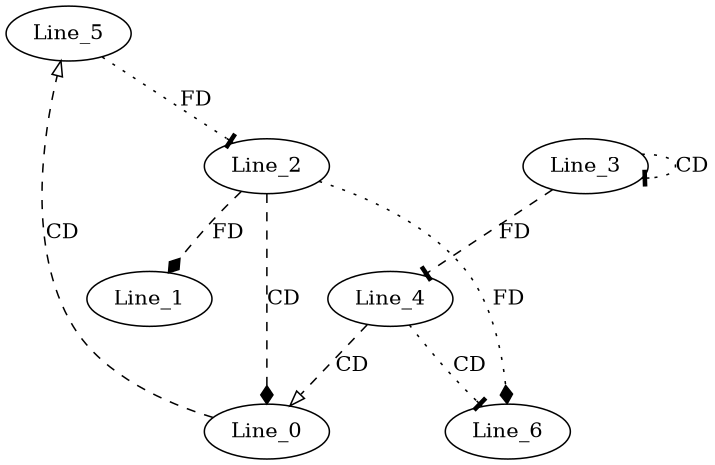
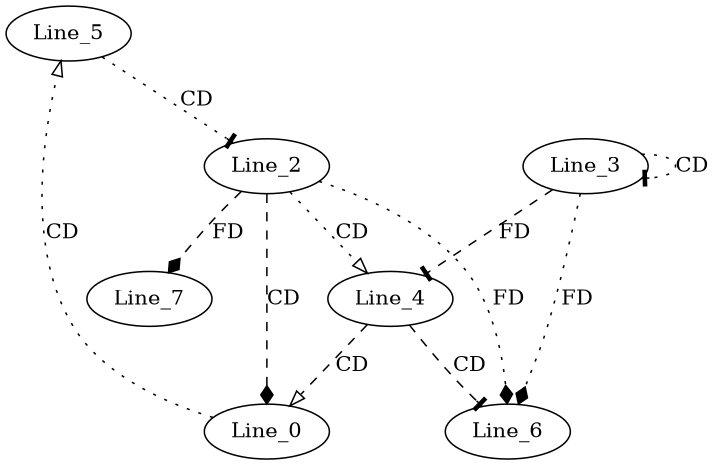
edge "Line_5" -> "Line_2": label "FD" -> "CD"
edge "Line_2" -> "Line_4": added, label "CD"
edge "Line_0" -> "Line_5": style dashed -> dotted
edge "Line_3" -> "Line_6": added, label "FD"
node "Line_1": label "Line_1" -> "Line_7"
edge "Line_4" -> "Line_6": style dotted -> dashed
